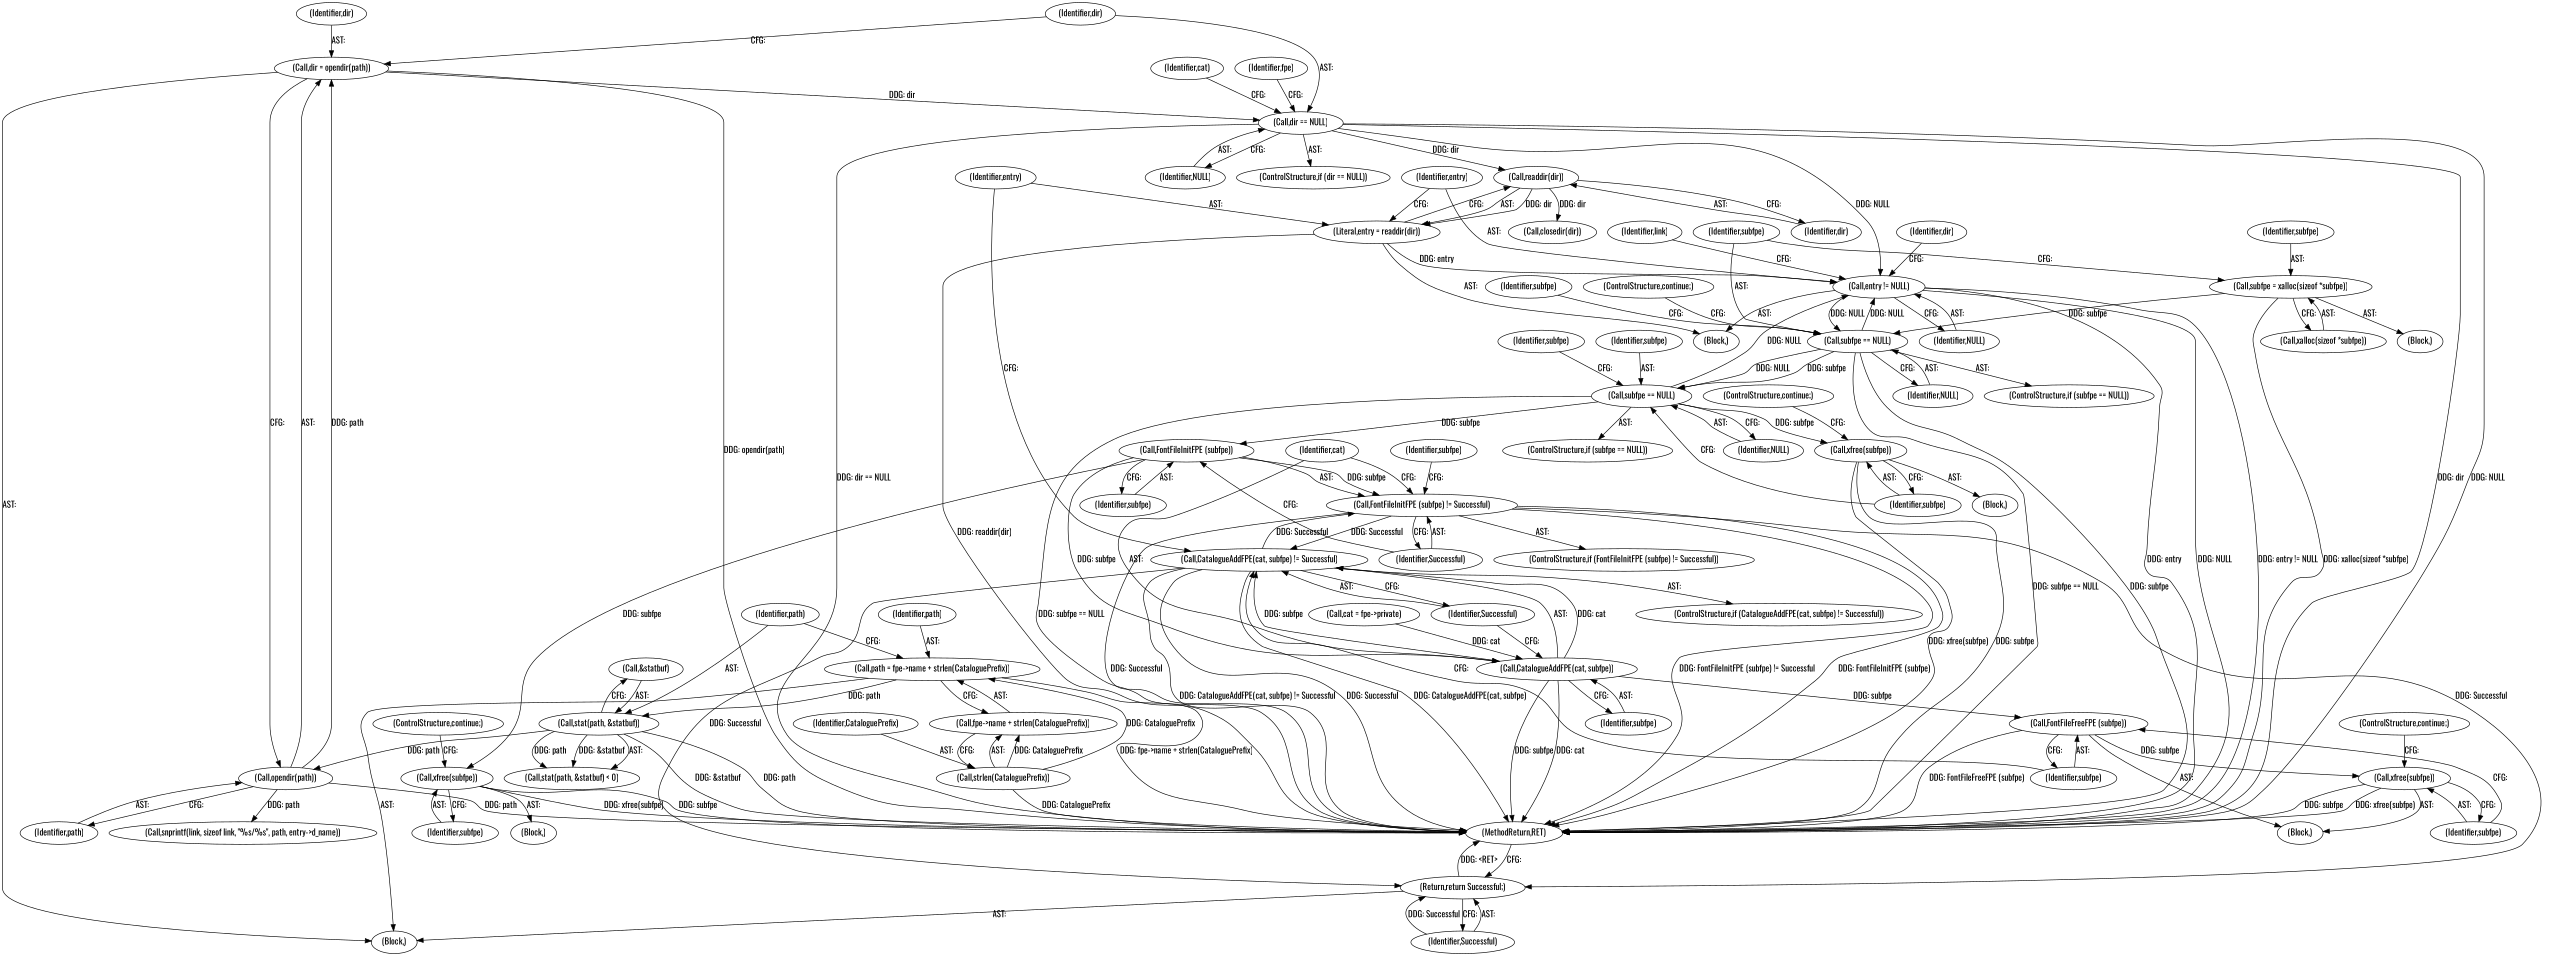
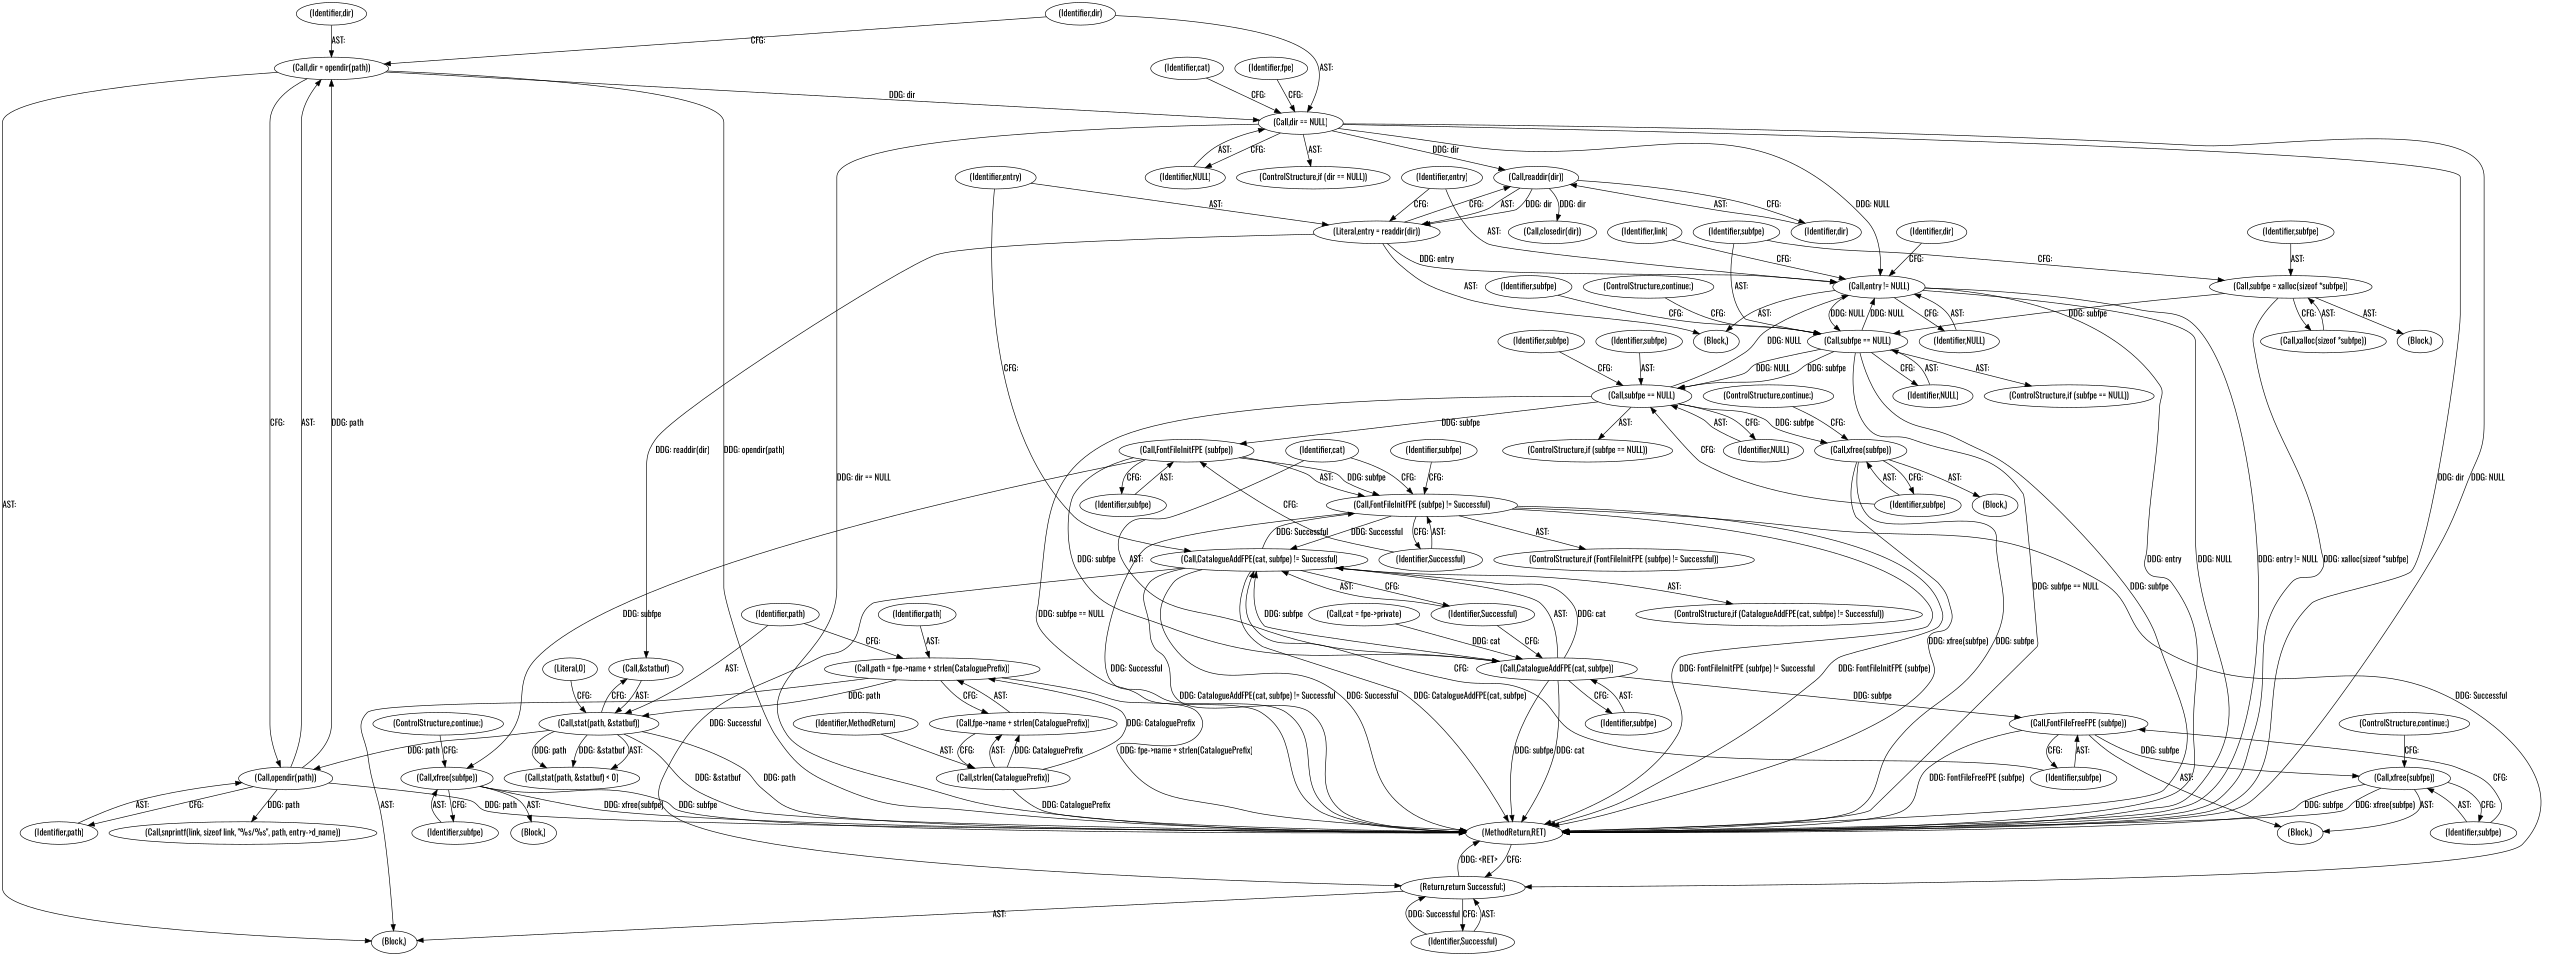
edge "(Literal,entry = readdir(dir))" -> "(MethodReturn,RET)": now "(Literal,entry = readdir(dir))" -> "(Call,&statbuf)"
node "(Literal,0)": added
node "(Identifier,CataloguePrefix)": label "(Identifier,CataloguePrefix)" -> "(Identifier,MethodReturn)"
